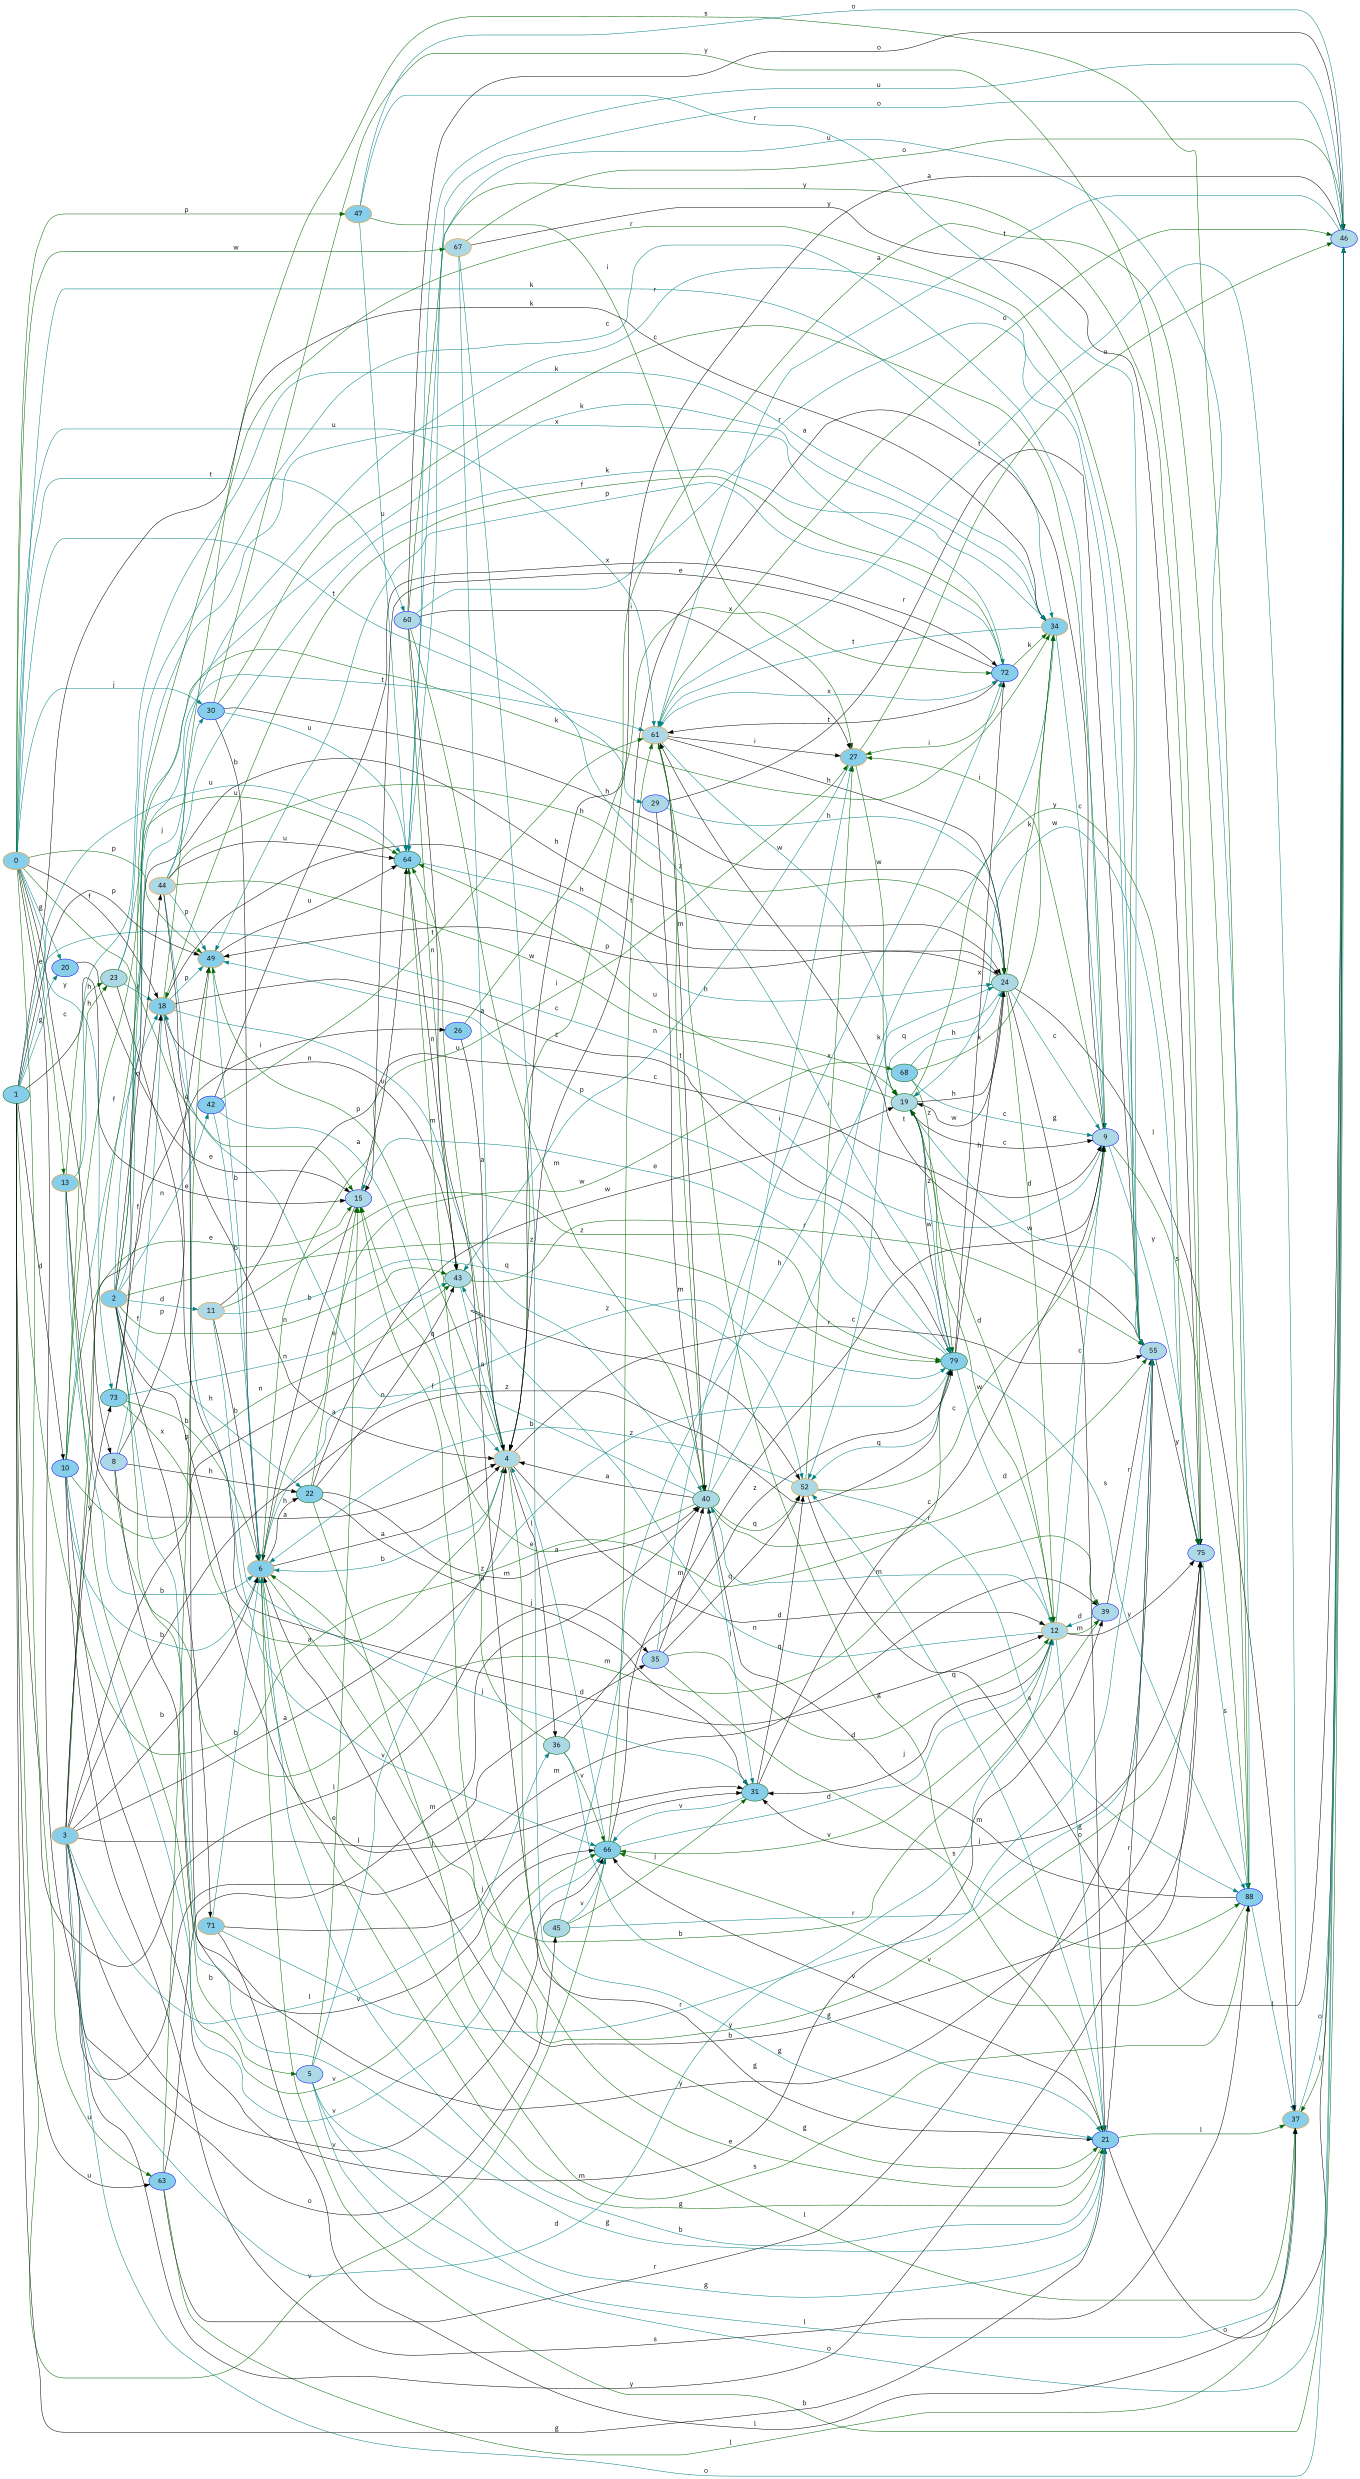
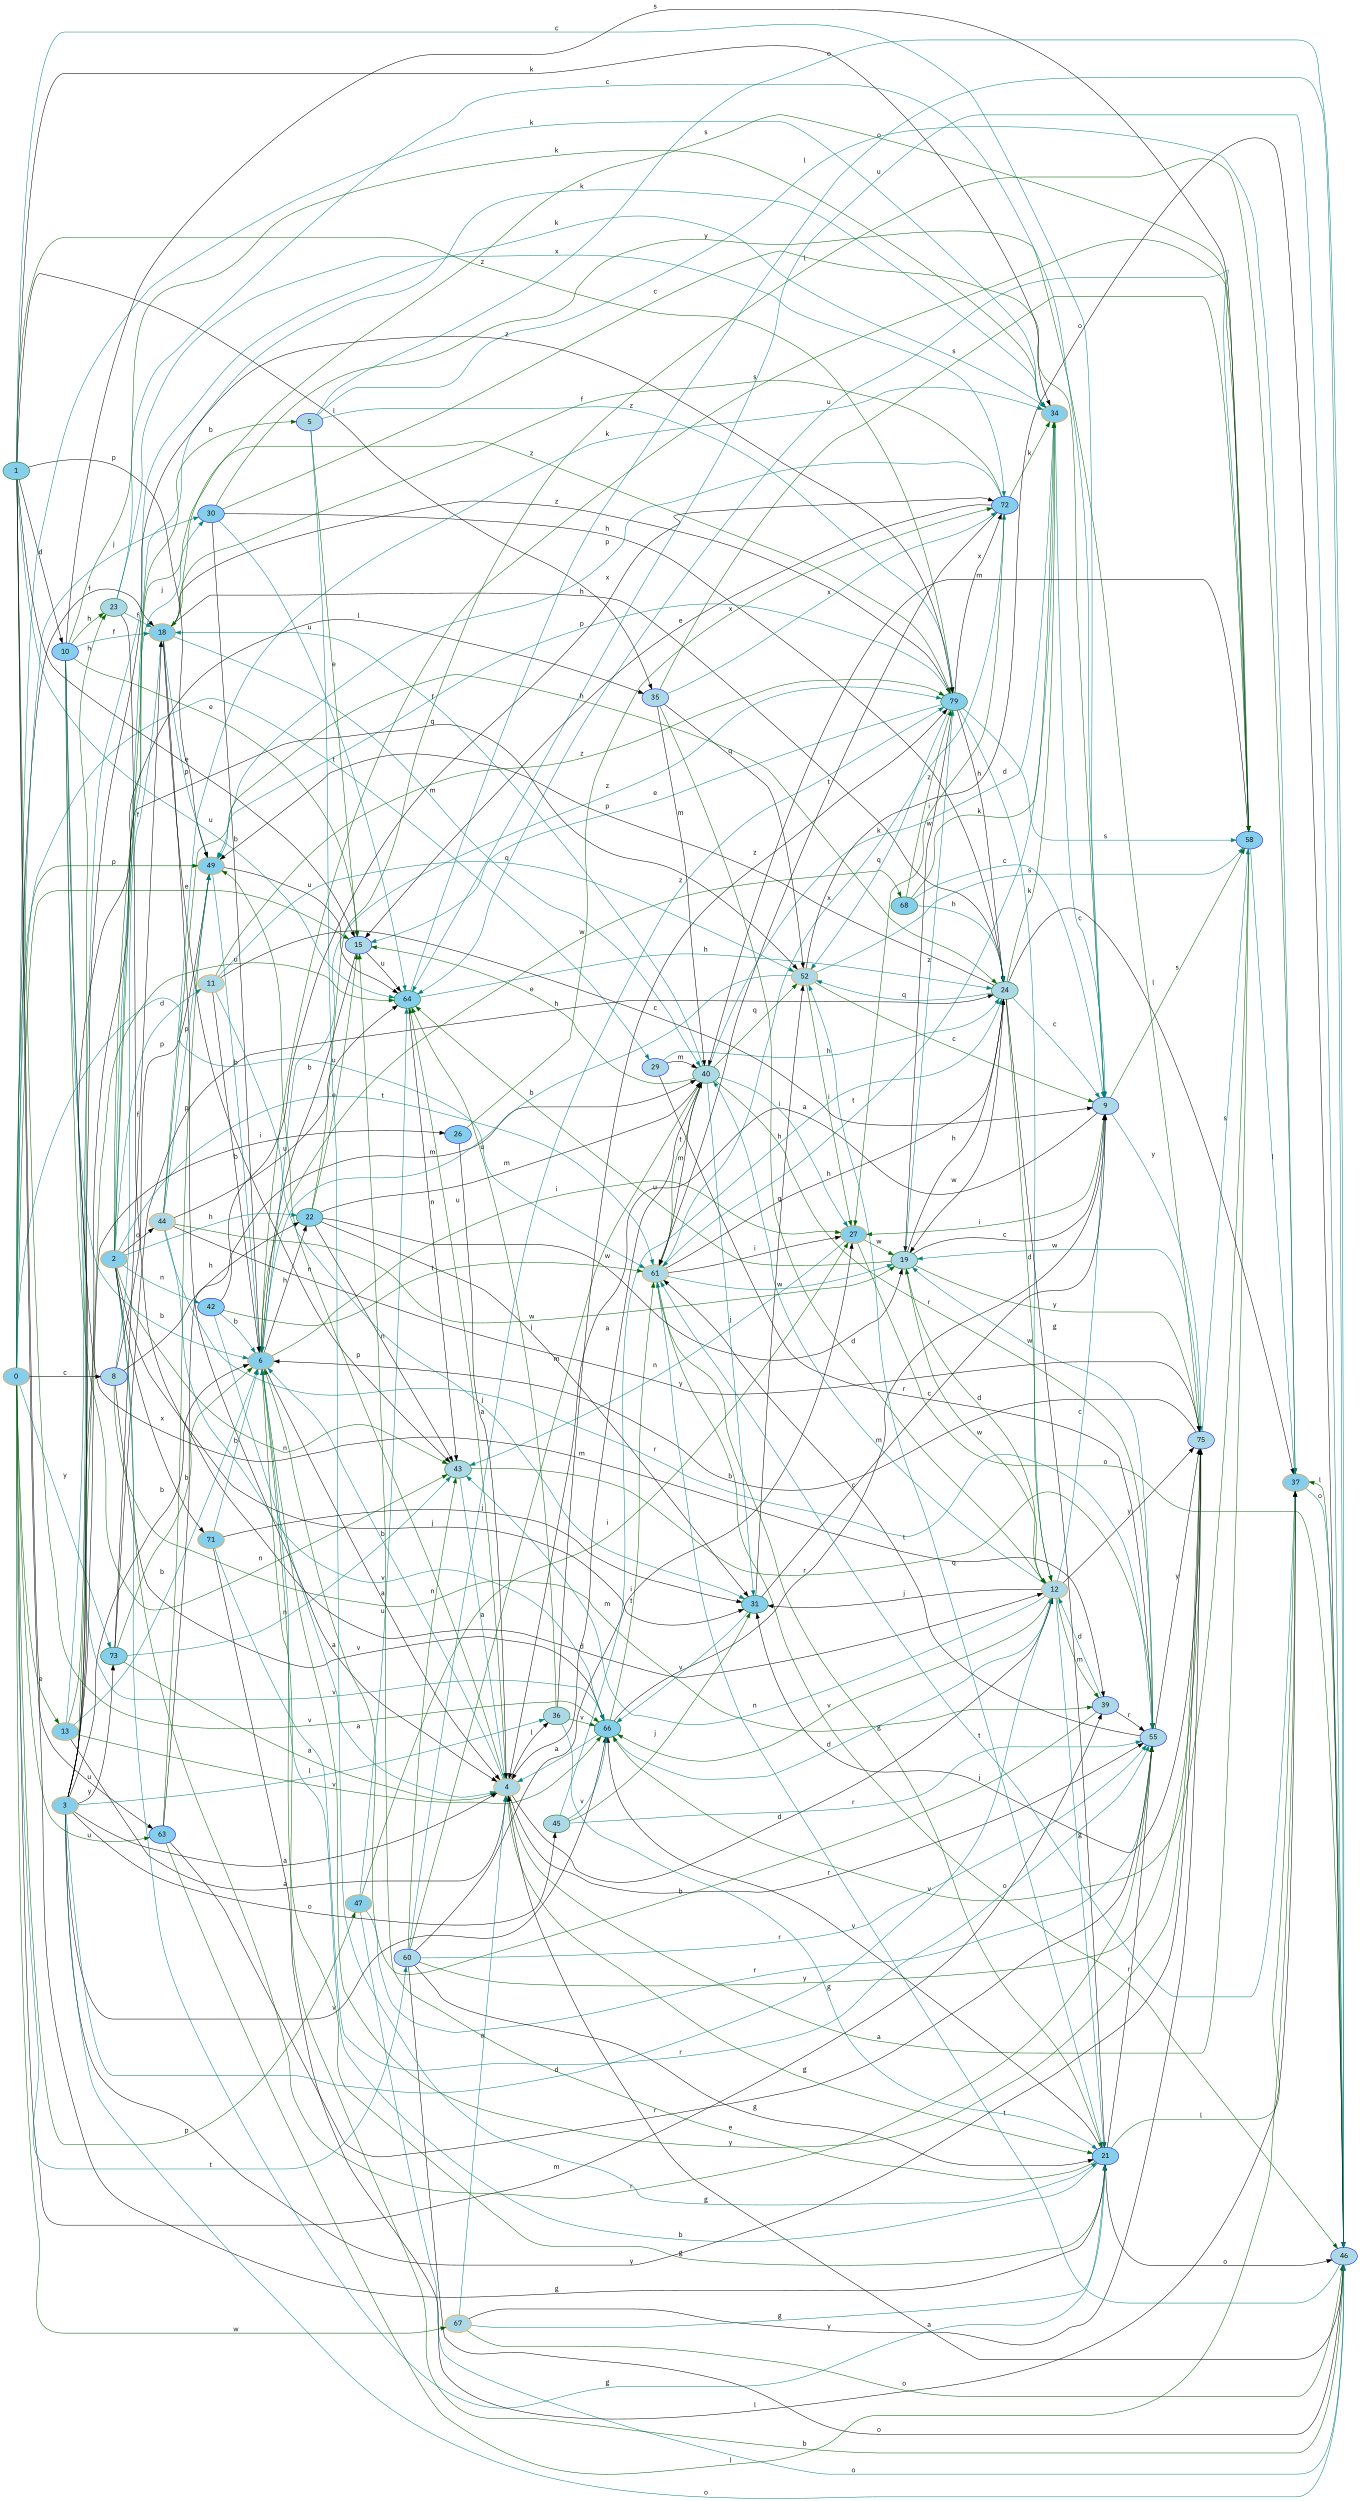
node "20": removed
node "88": label "88" -> "58"
